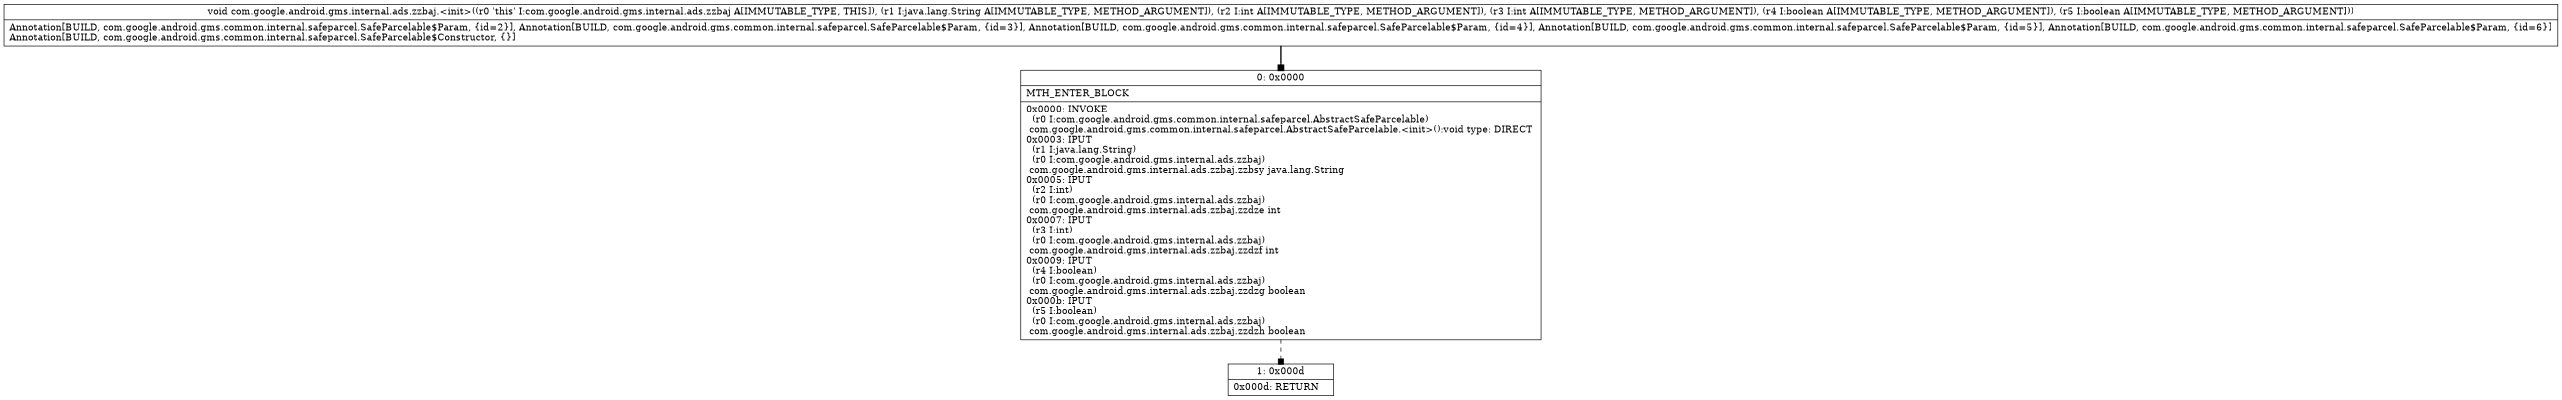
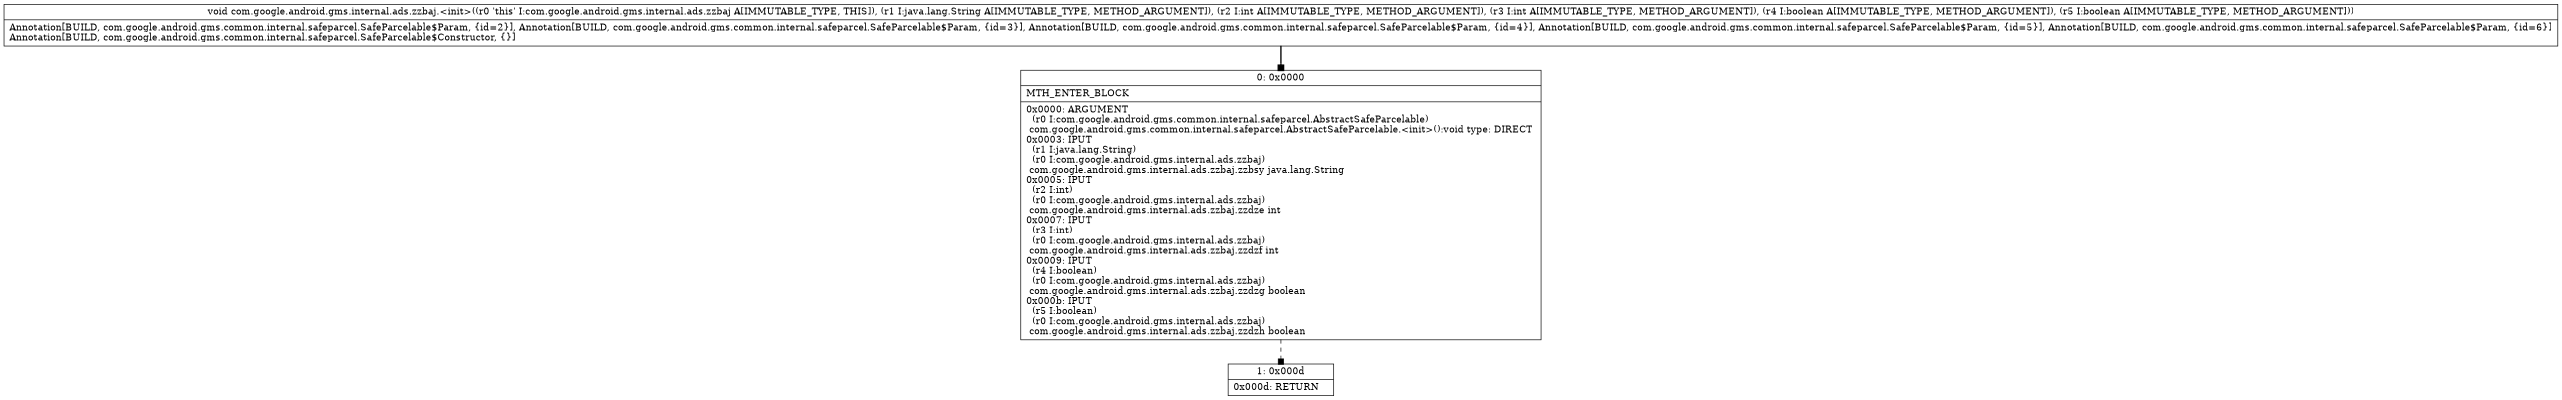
node "0: 0x0000": text "0x0000: INVOKE" -> "0x0000: ARGUMENT"
